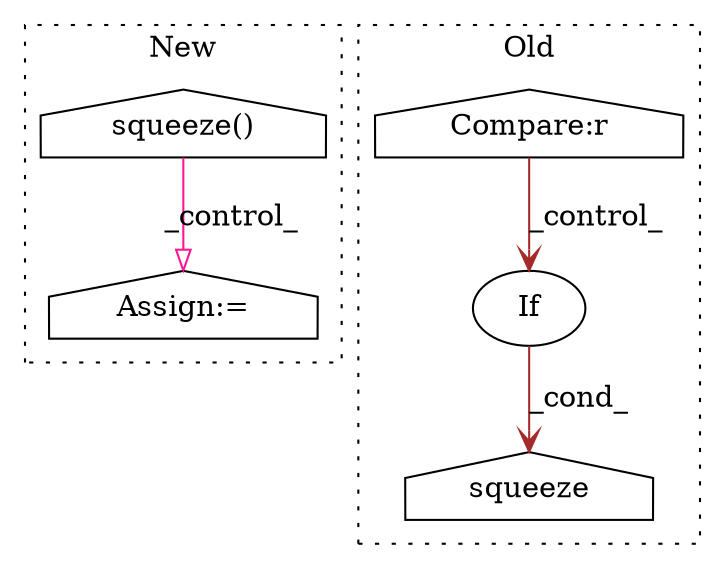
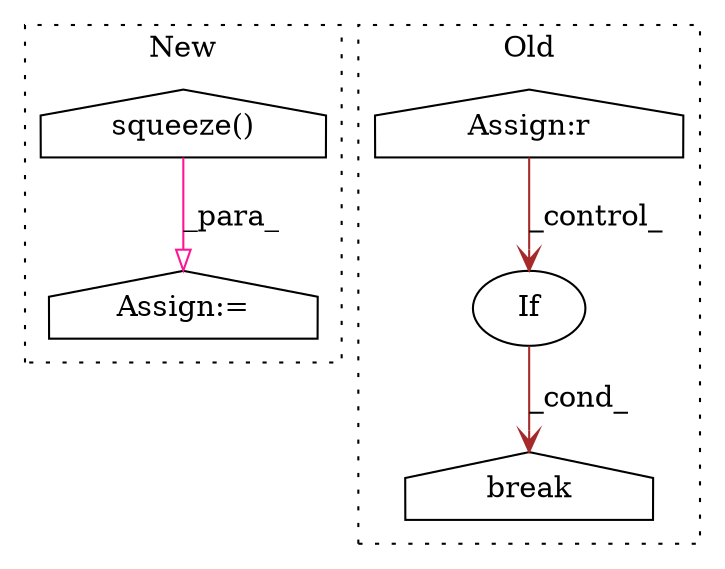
node "Compare:r": label "Compare:r" -> "Assign:r"
edge "squeeze()" -> "Assign:=": label "_control_" -> "_para_"
node "squeeze": label "squeeze" -> "break"
